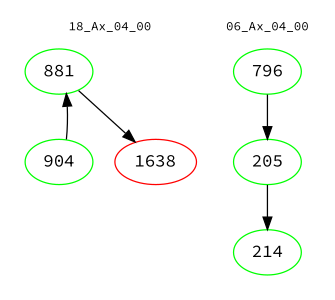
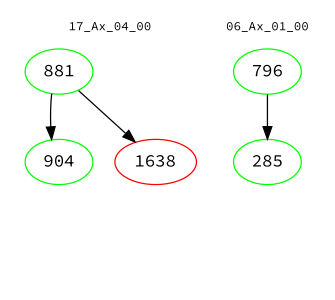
cluster "18_Ax_04_00": label "18_Ax_04_00" -> "17_Ax_04_00"
cluster "06_Ax_04_00": label "06_Ax_04_00" -> "06_Ax_01_00"
edge "904" -> "881": reversed
node "205": label "205" -> "285"
node "214": removed
